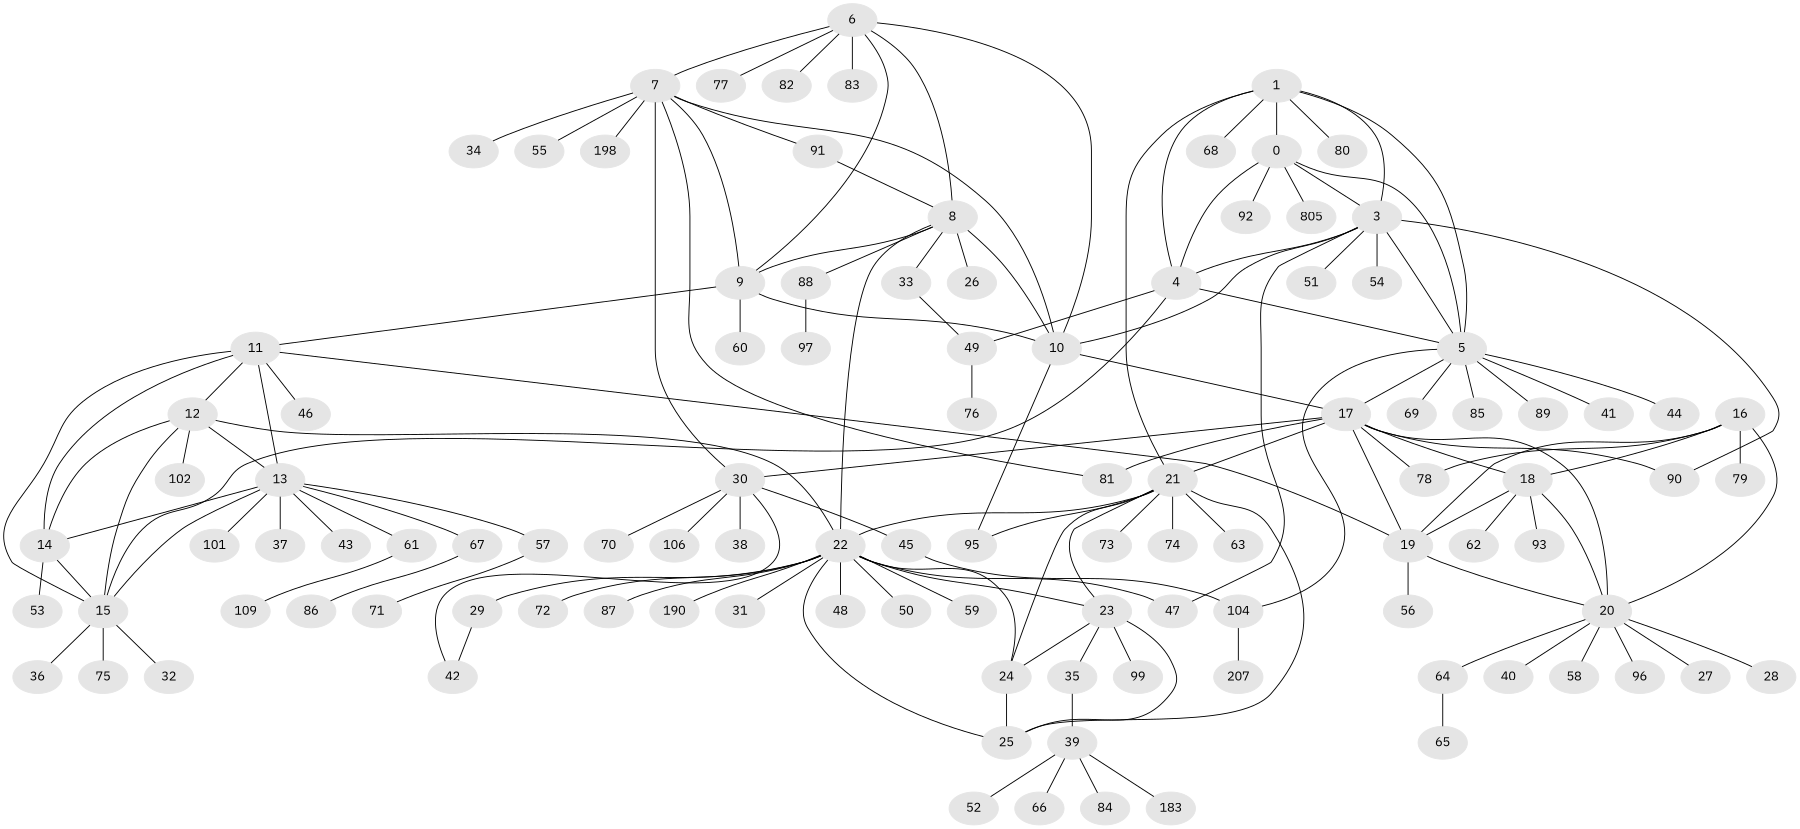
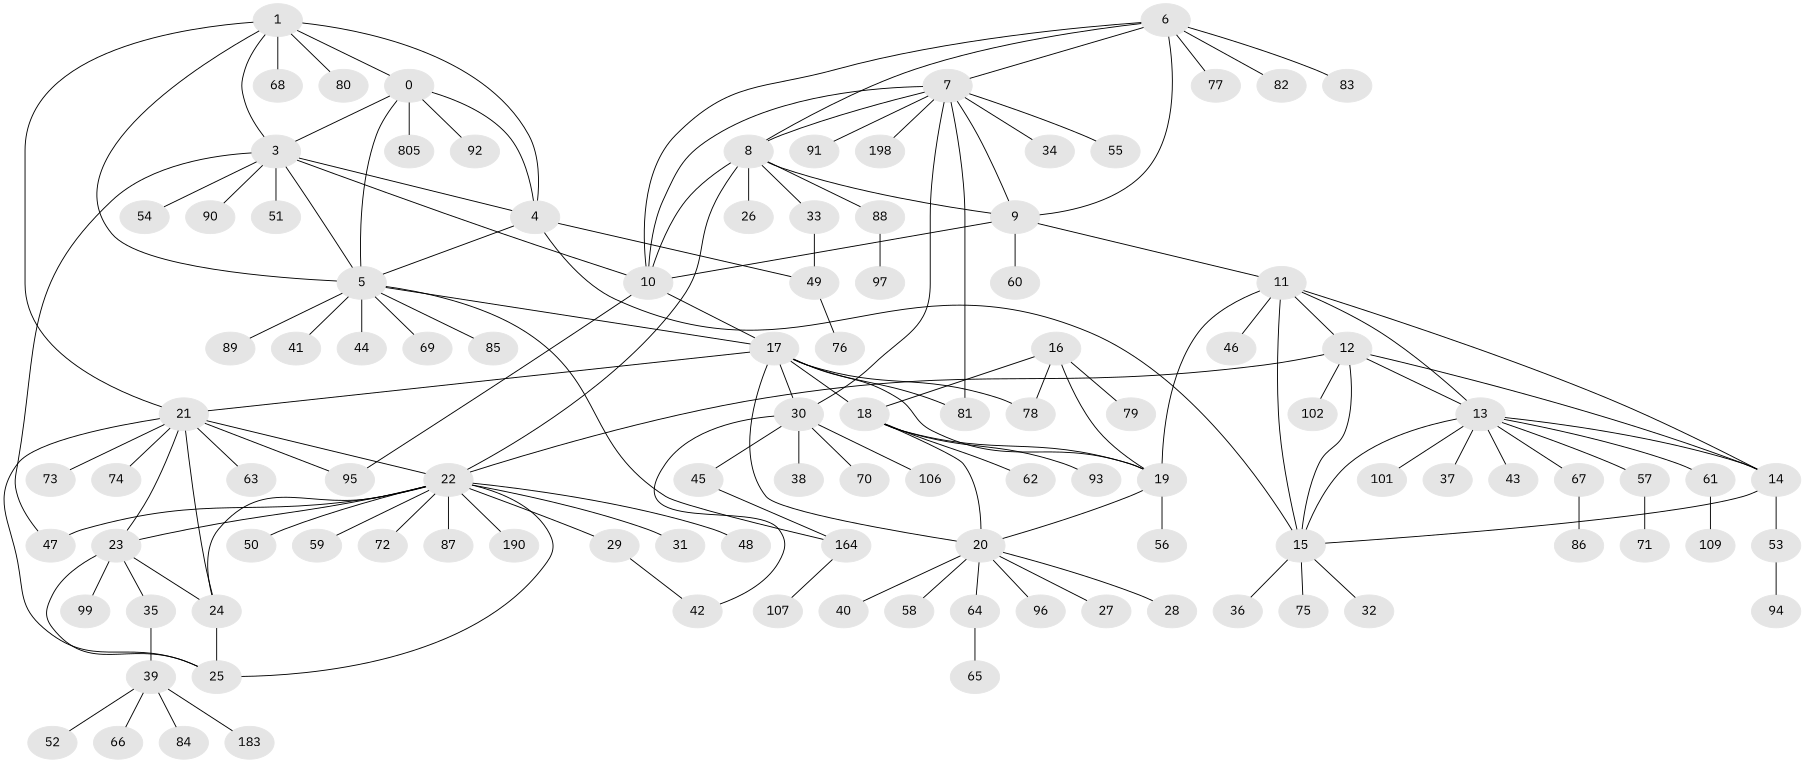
edge "91" -- "8": now "7" -- "8"
edge "17" -- "90": removed
edge "16" -- "20": removed
node "104": label "104" -> "164"
node "94": added
node "207": label "207" -> "107"
